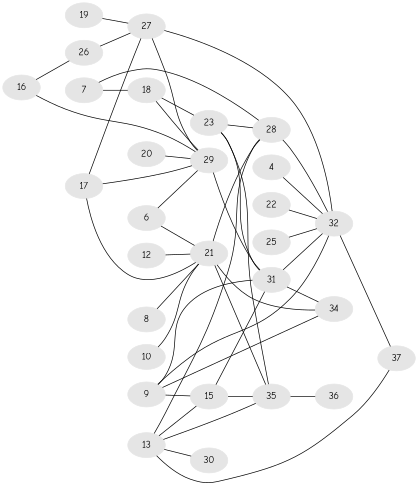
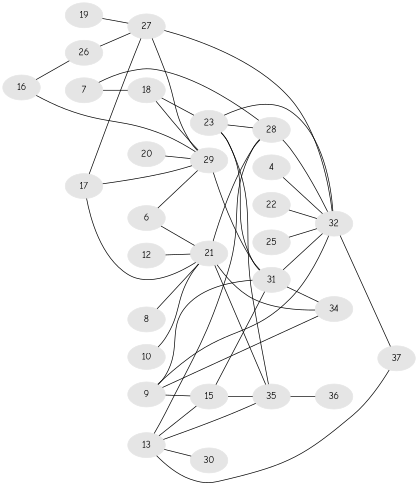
edge "23" -- "32": added
